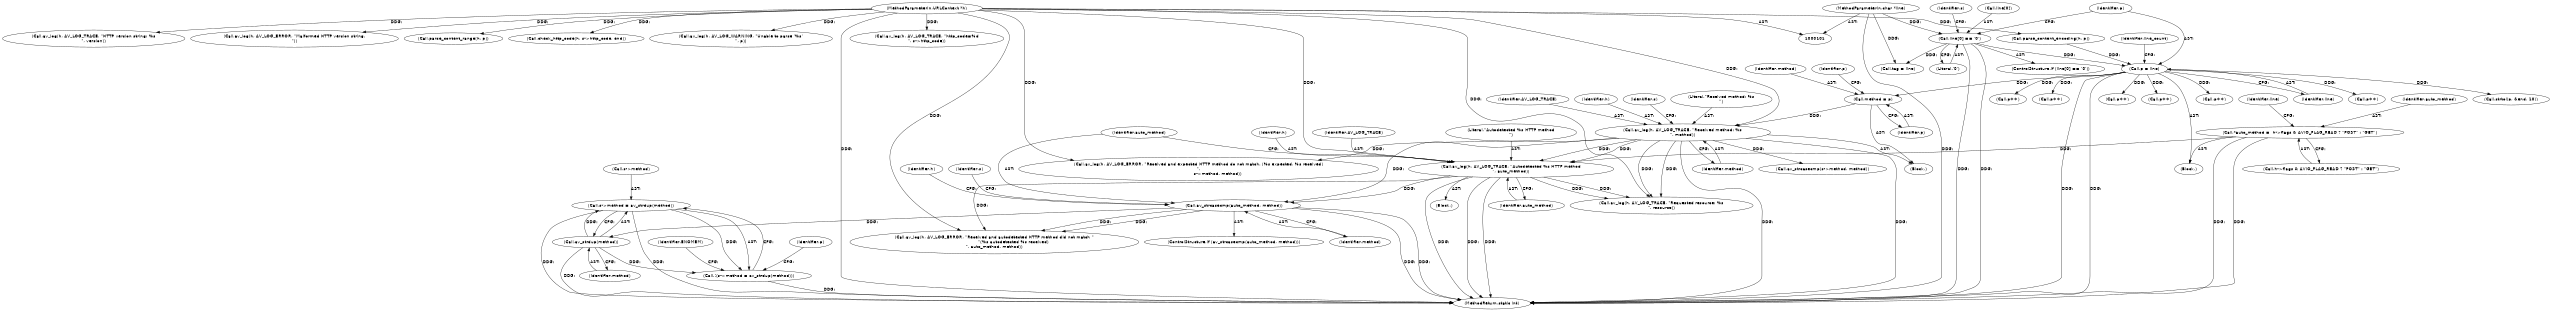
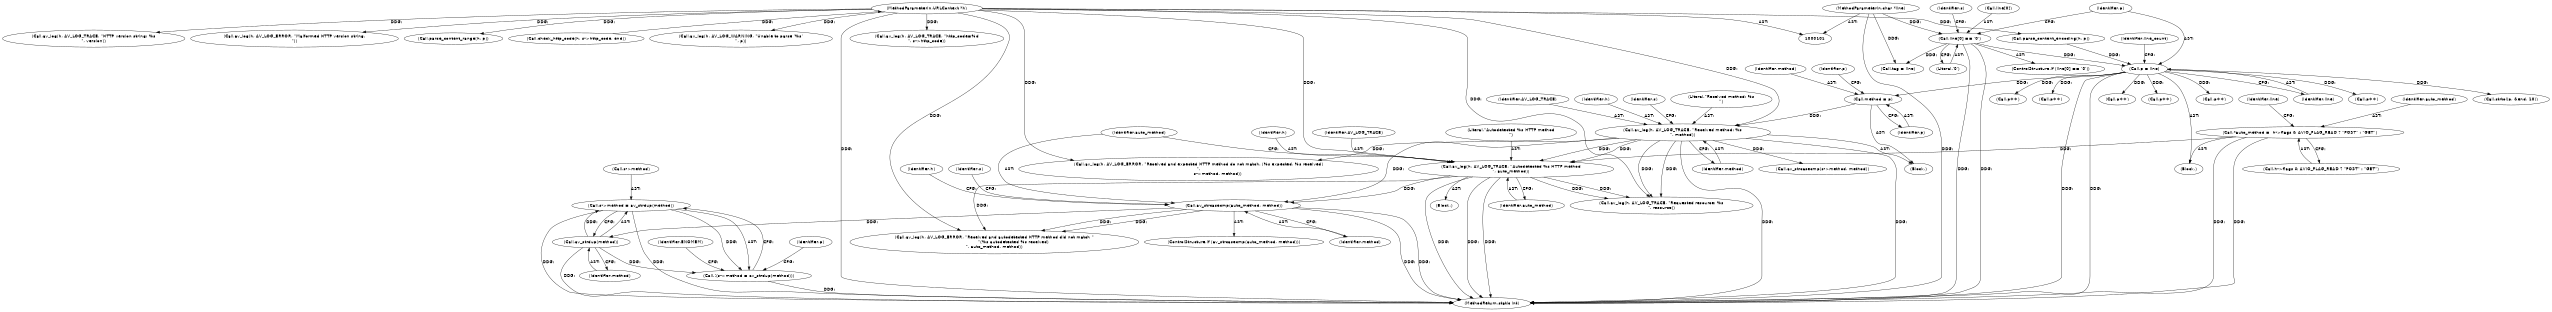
edge "(MethodParameterIn,URLContext *h)" -> "(Call,check_http_code(h, s->http_code, end))": reversed
